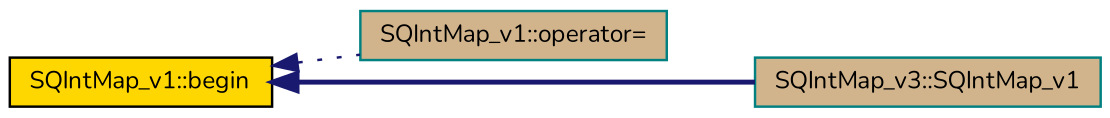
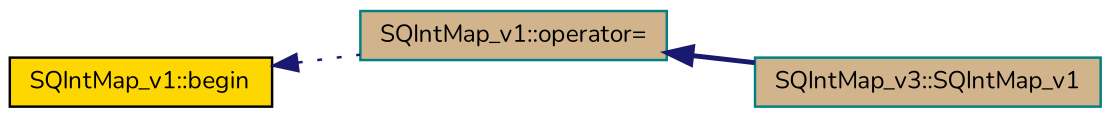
edge "SQIntMap_v3::SQIntMap_v1" -> "SQIntMap_v1::begin": now "SQIntMap_v3::SQIntMap_v1" -> "SQIntMap_v1::operator="
